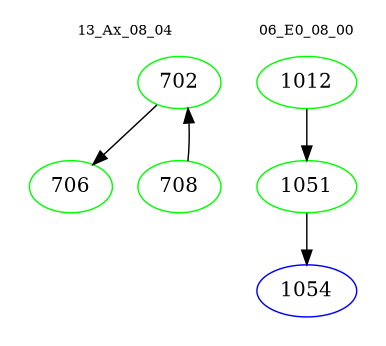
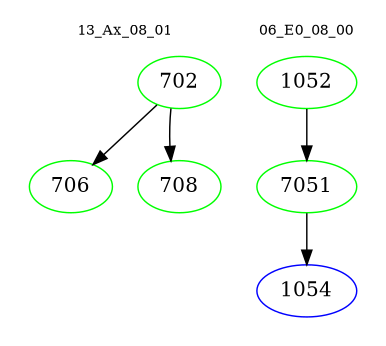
cluster "13_Ax_08_04": label "13_Ax_08_04" -> "13_Ax_08_01"
node "1012": label "1012" -> "1052"
edge "708" -> "702": reversed
node "1051": label "1051" -> "7051"
